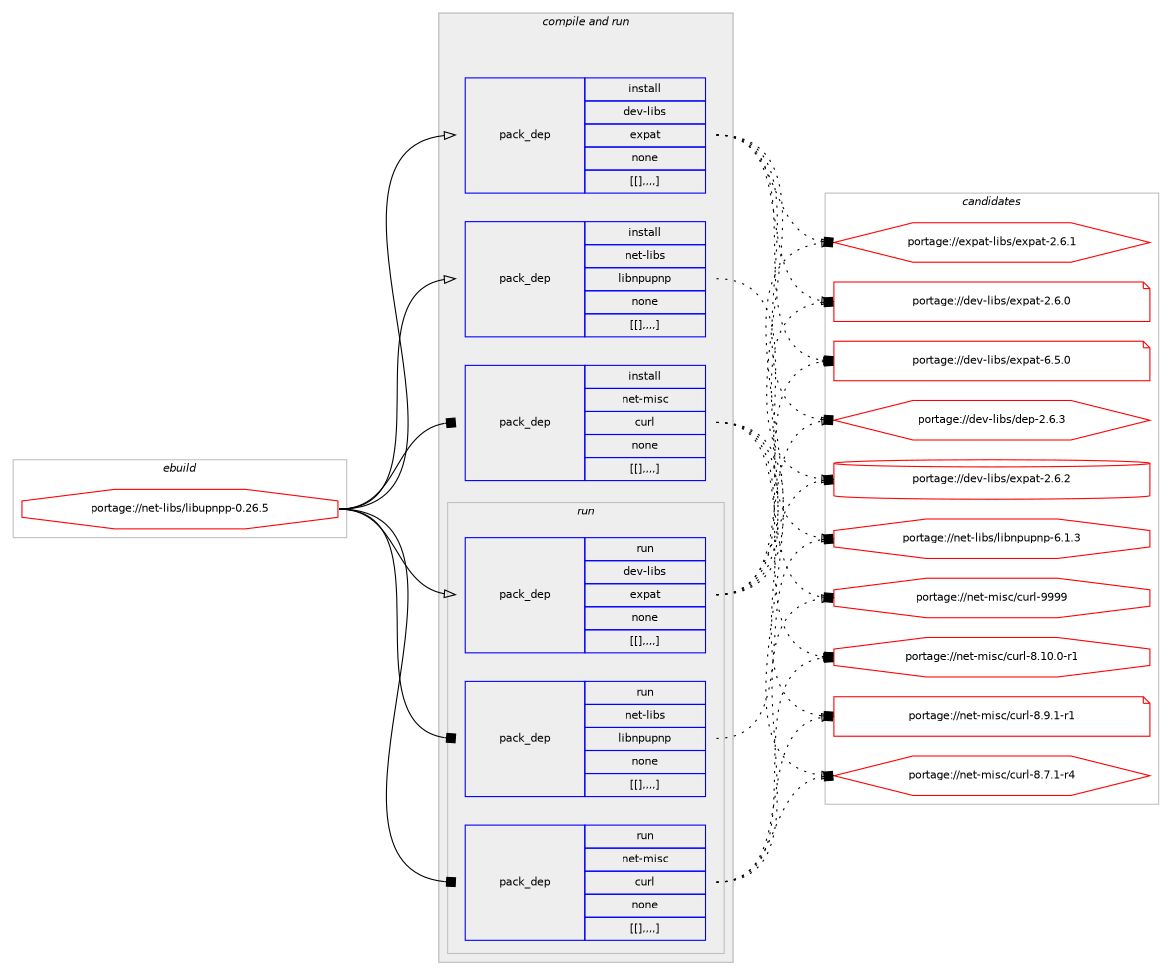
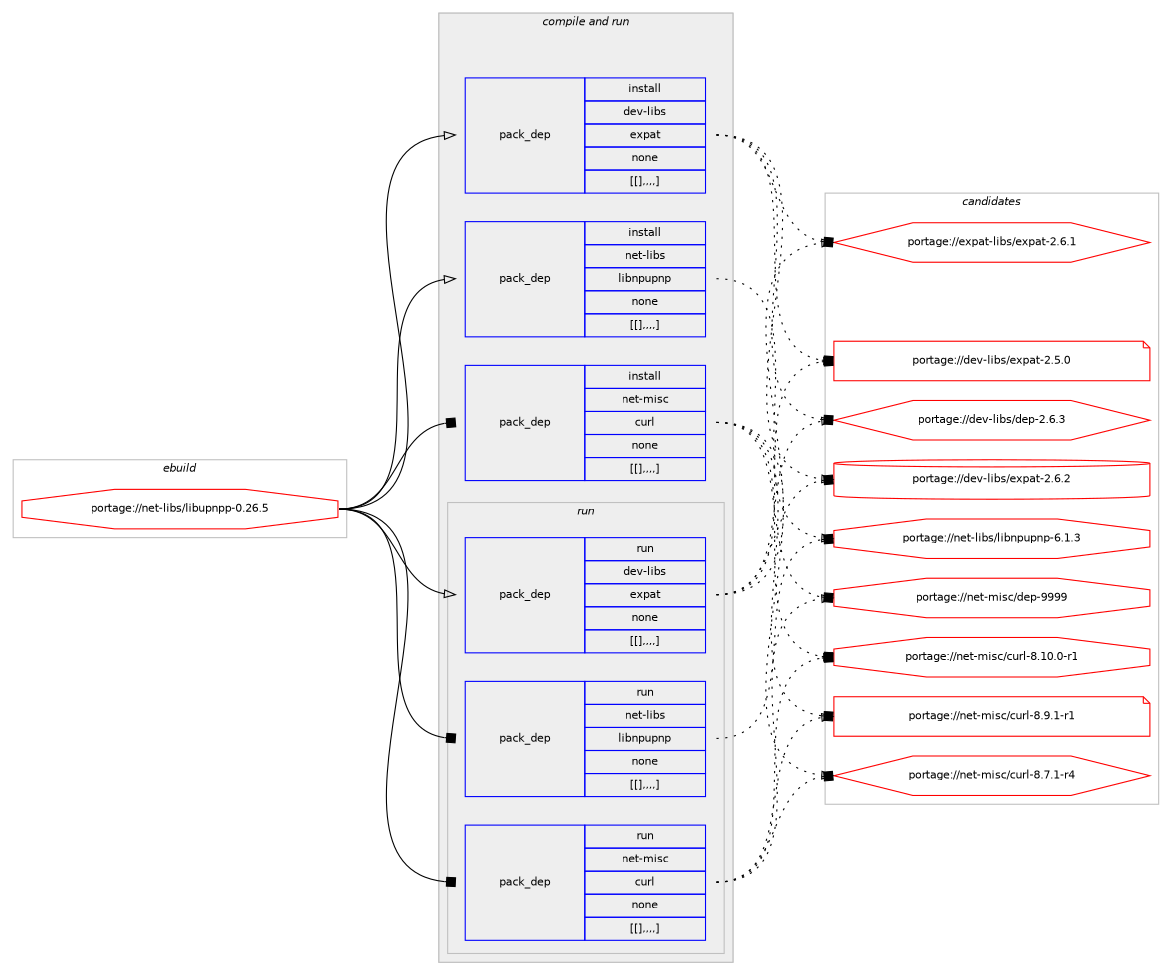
node "portage://dev-libs/expat-2.6.0": removed
node "portage://dev-libs/expat-6.5.0": label "portage://dev-libs/expat-6.5.0" -> "portage://dev-libs/expat-2.5.0"
node "portage://net-misc/curl-9999": label "portage://net-misc/curl-9999" -> "portage://net-misc/dep-9999"
